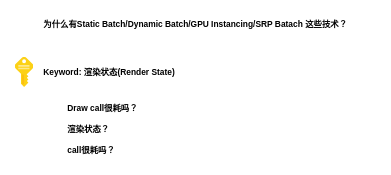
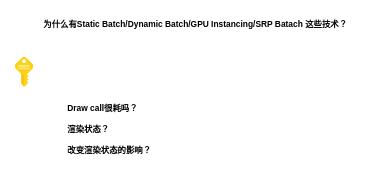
node "Keyword: 渲染状态(Render State)": removed
node "call很耗吗？": label "call很耗吗？" -> "改变渲染状态的影响？"
